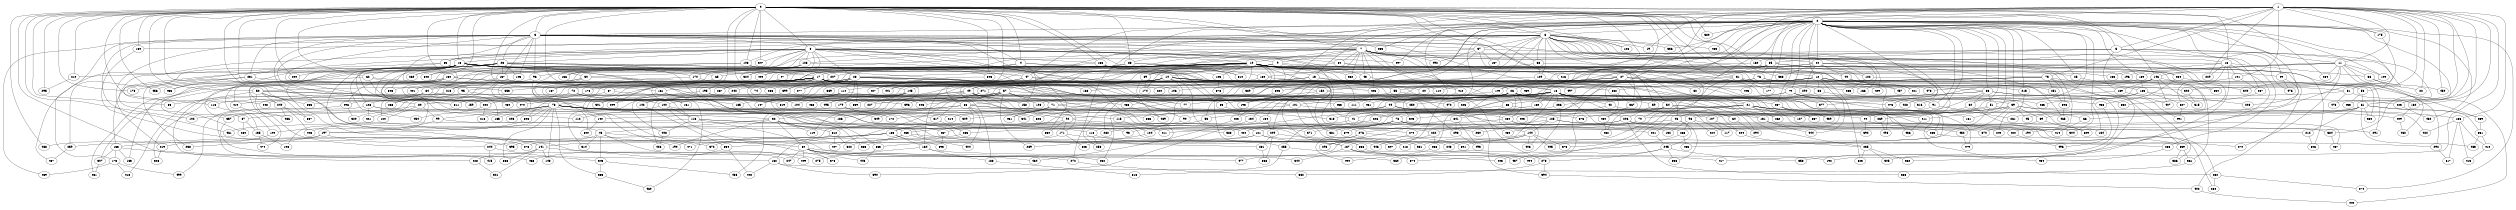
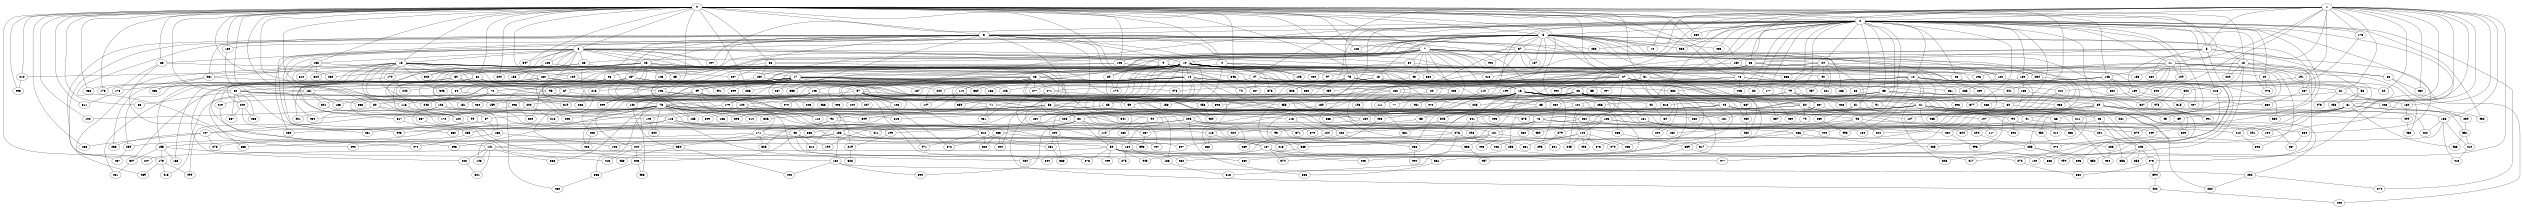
edge "0" -- "310": removed
node "208": removed
edge "292" -- "317": now "171" -- "317"
